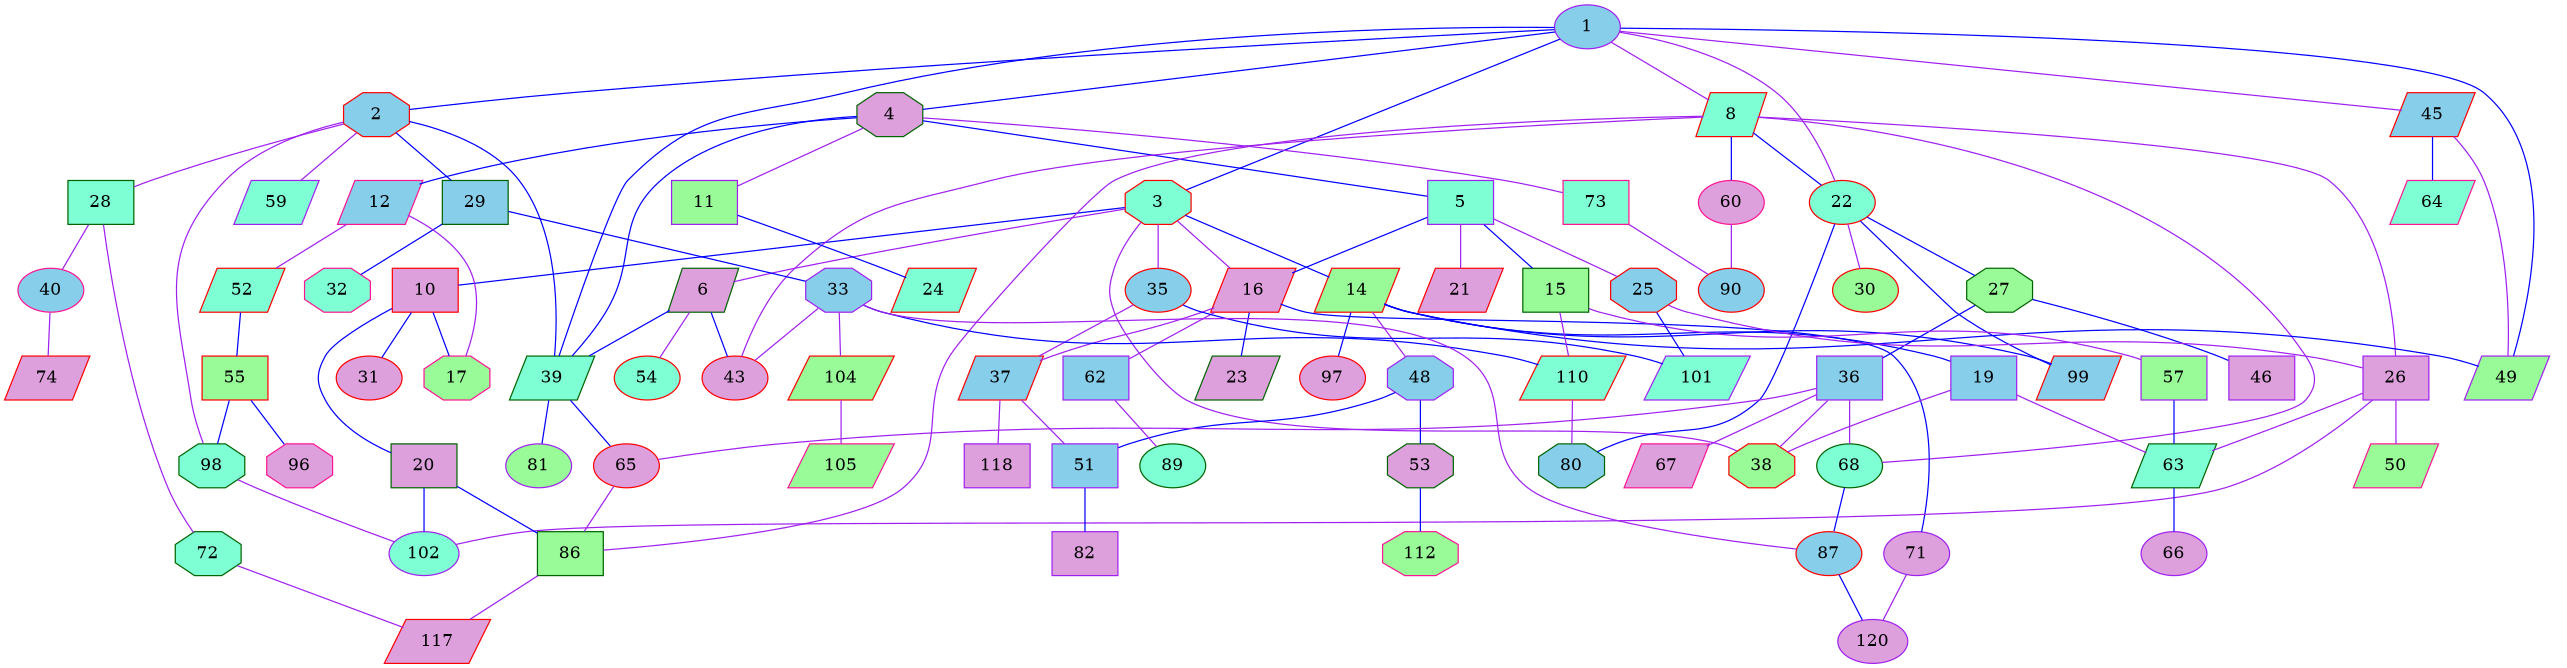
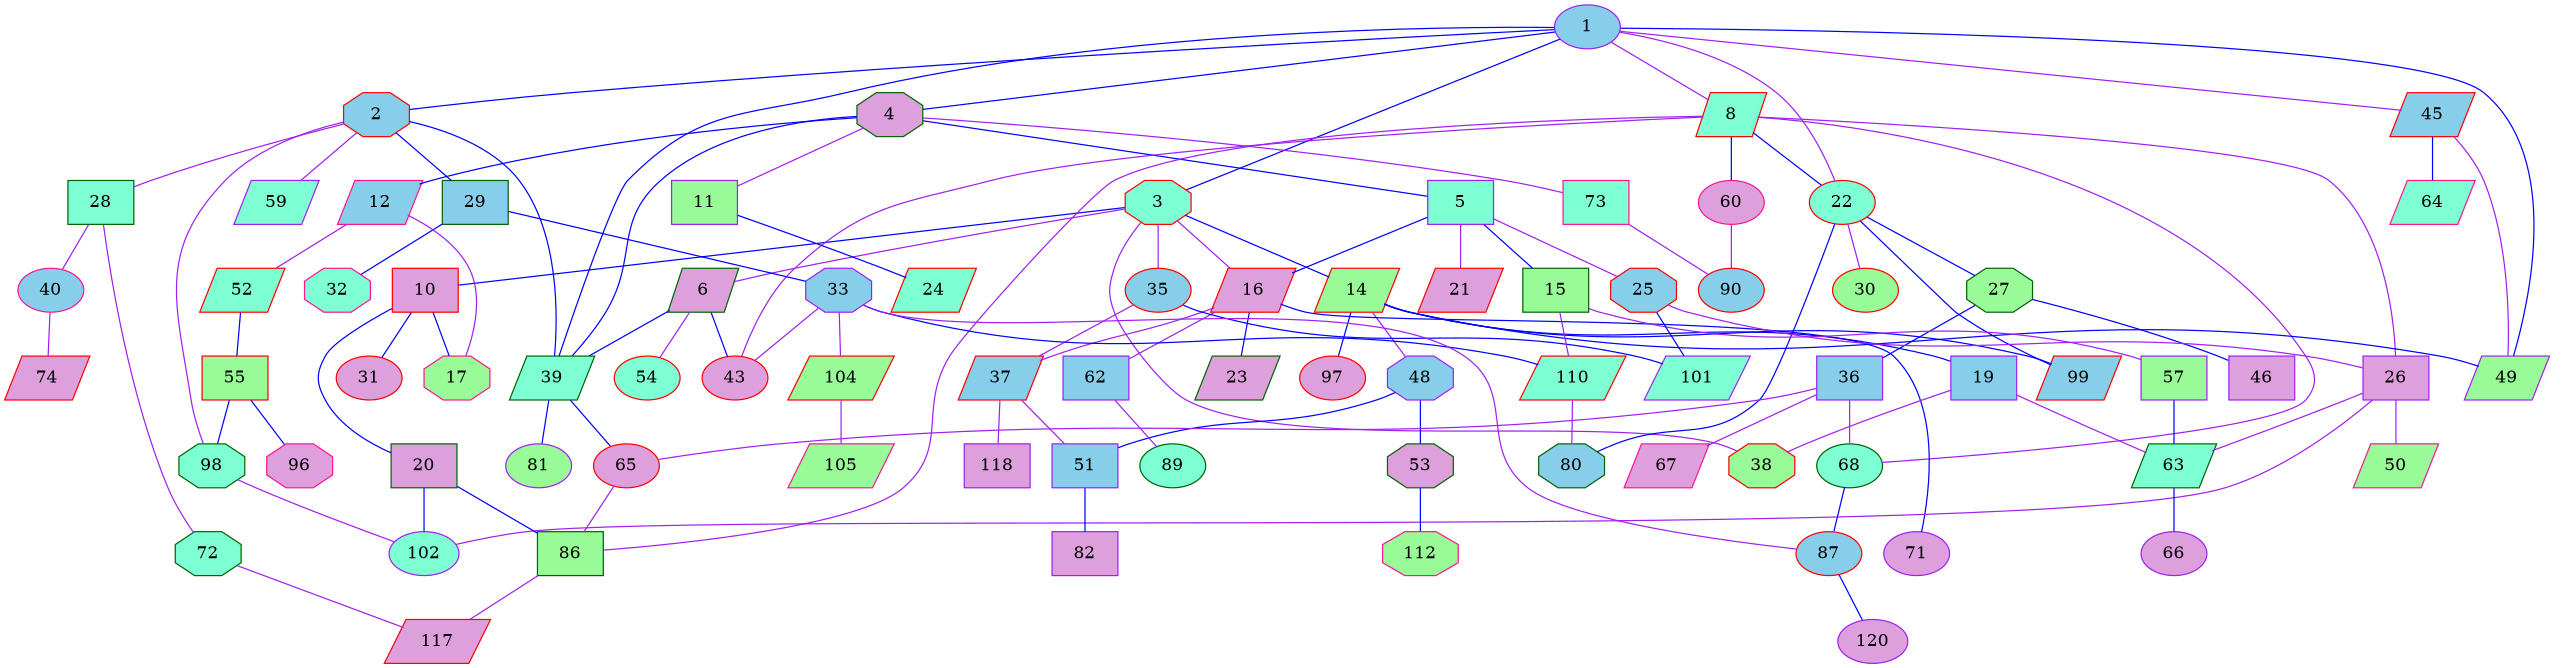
edge "36" -- "38": removed
edge "71" -- "120": removed
